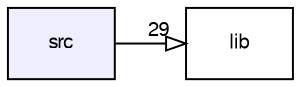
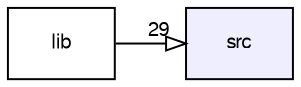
edge "src" -> "lib": reversed
